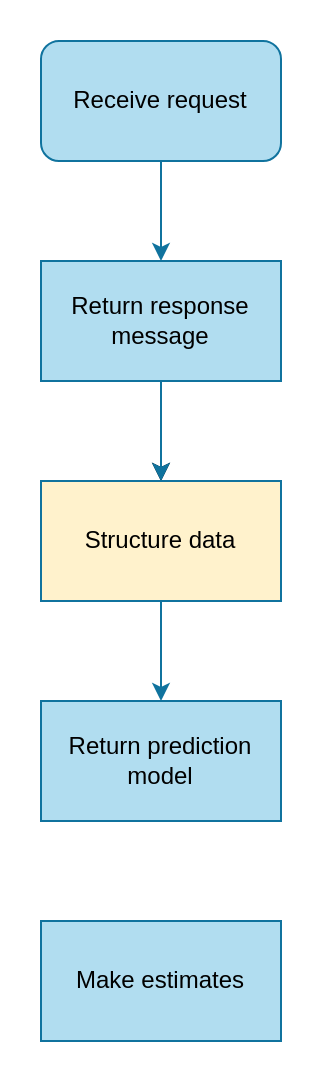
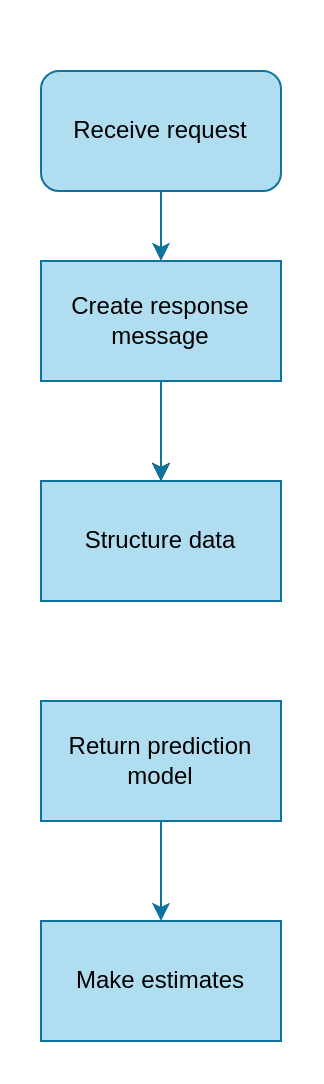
node "Receive request": moved (161, 101) -> (161, 131)
node "Return response message": label "Return response message" -> "Create response message"
node "Structure data": fillcolor #fff2cc -> #b1ddf0
edge "Structure data" -> "Return prediction model": removed
edge "Return prediction model" -> "Make estimates": added
